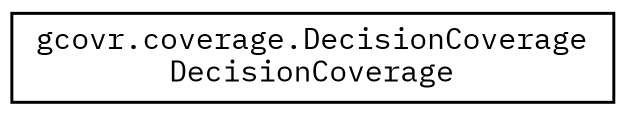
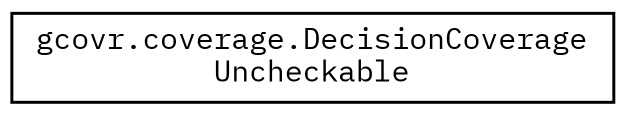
node "gcovr.coverage.DecisionCoverage DecisionCoverage": label "gcovr.coverage.DecisionCoverage DecisionCoverage" -> "gcovr.coverage.DecisionCoverage Uncheckable"
